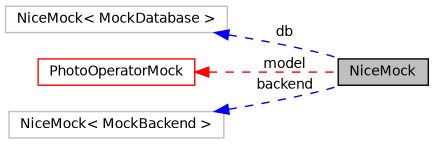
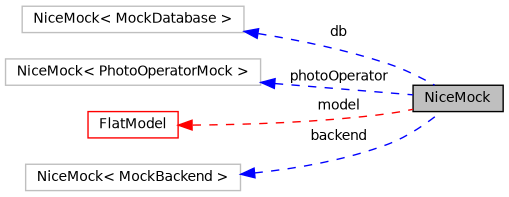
node "PhotoOperatorMock": label "PhotoOperatorMock" -> "FlatModel"
node "NiceMock< PhotoOperatorMock >": added
